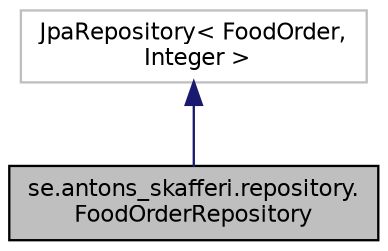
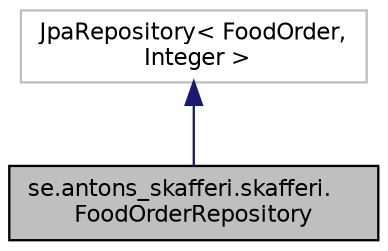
node "se.antons_skafferi.repository. FoodOrderRepository": label "se.antons_skafferi.repository. FoodOrderRepository" -> "se.antons_skafferi.skafferi. FoodOrderRepository"
